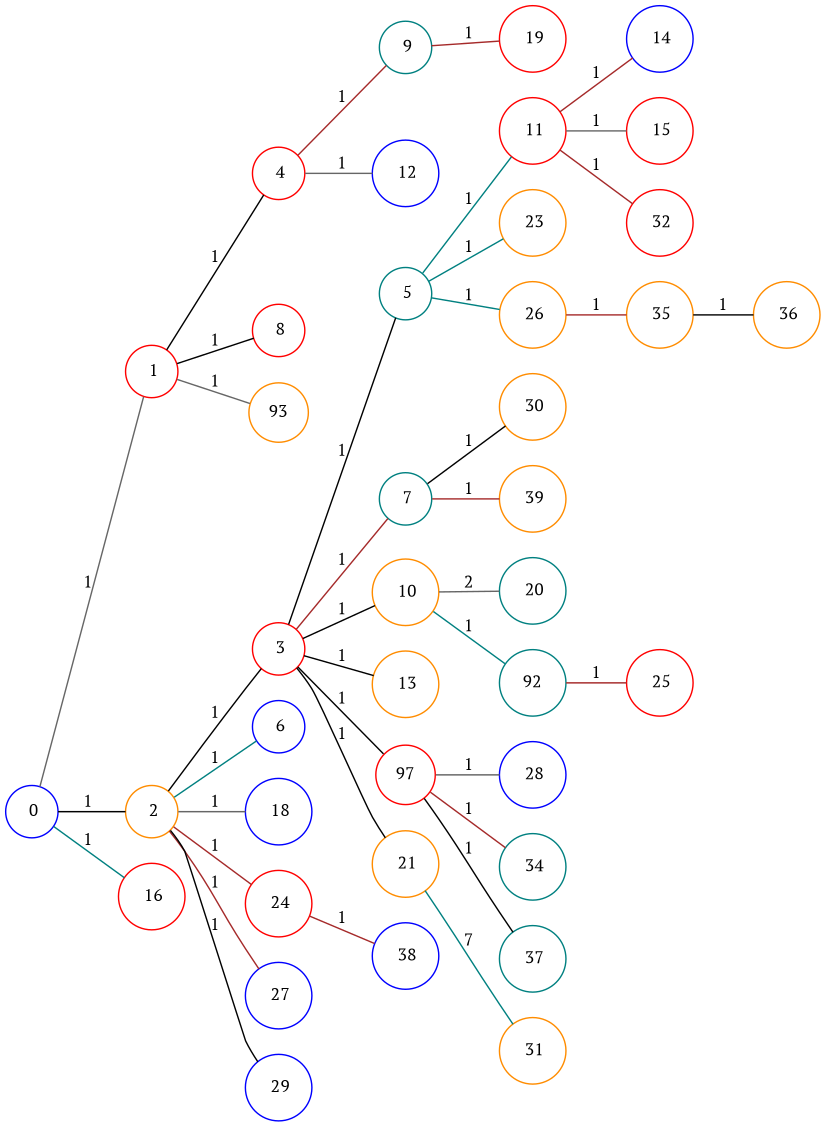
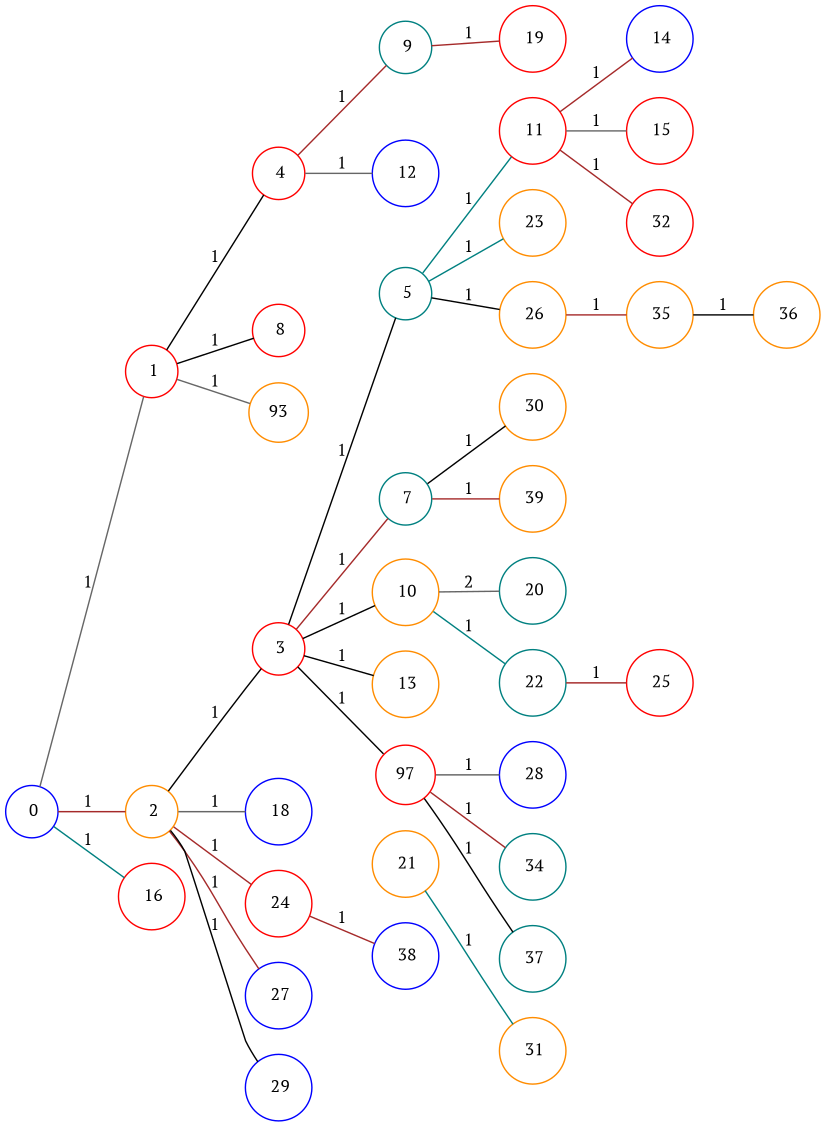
edge "5" -- "26": color teal -> black
node "92": label "92" -> "22"
node "6": removed
edge "3" -- "21": removed, label "1"
edge "0" -- "2": color black -> brown
edge "21" -- "31": label "7" -> "1"
